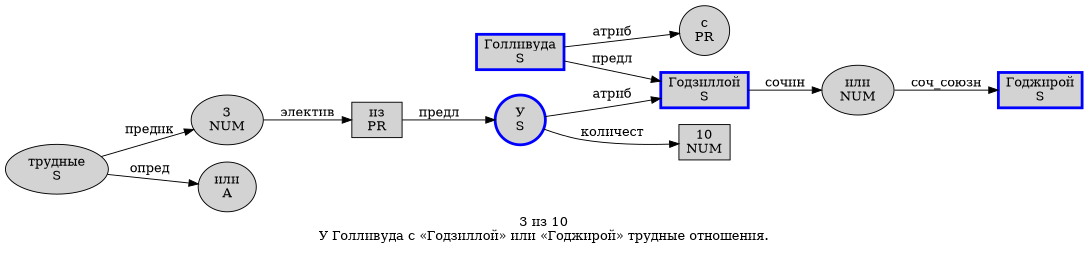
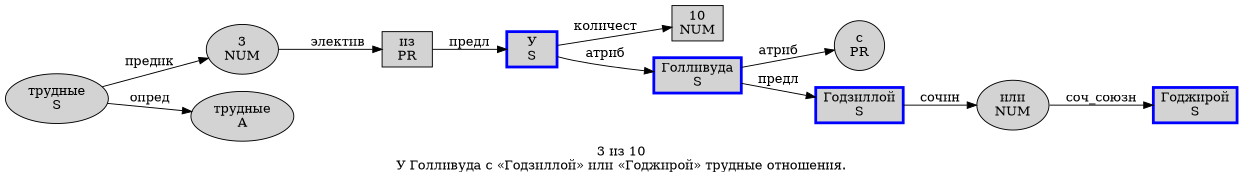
edge "У S" -> "Годзиллой S": now "У S" -> "Голливуда S"
node "У S": shape ellipse -> box
node "или A": label "или A" -> "трудные A"
